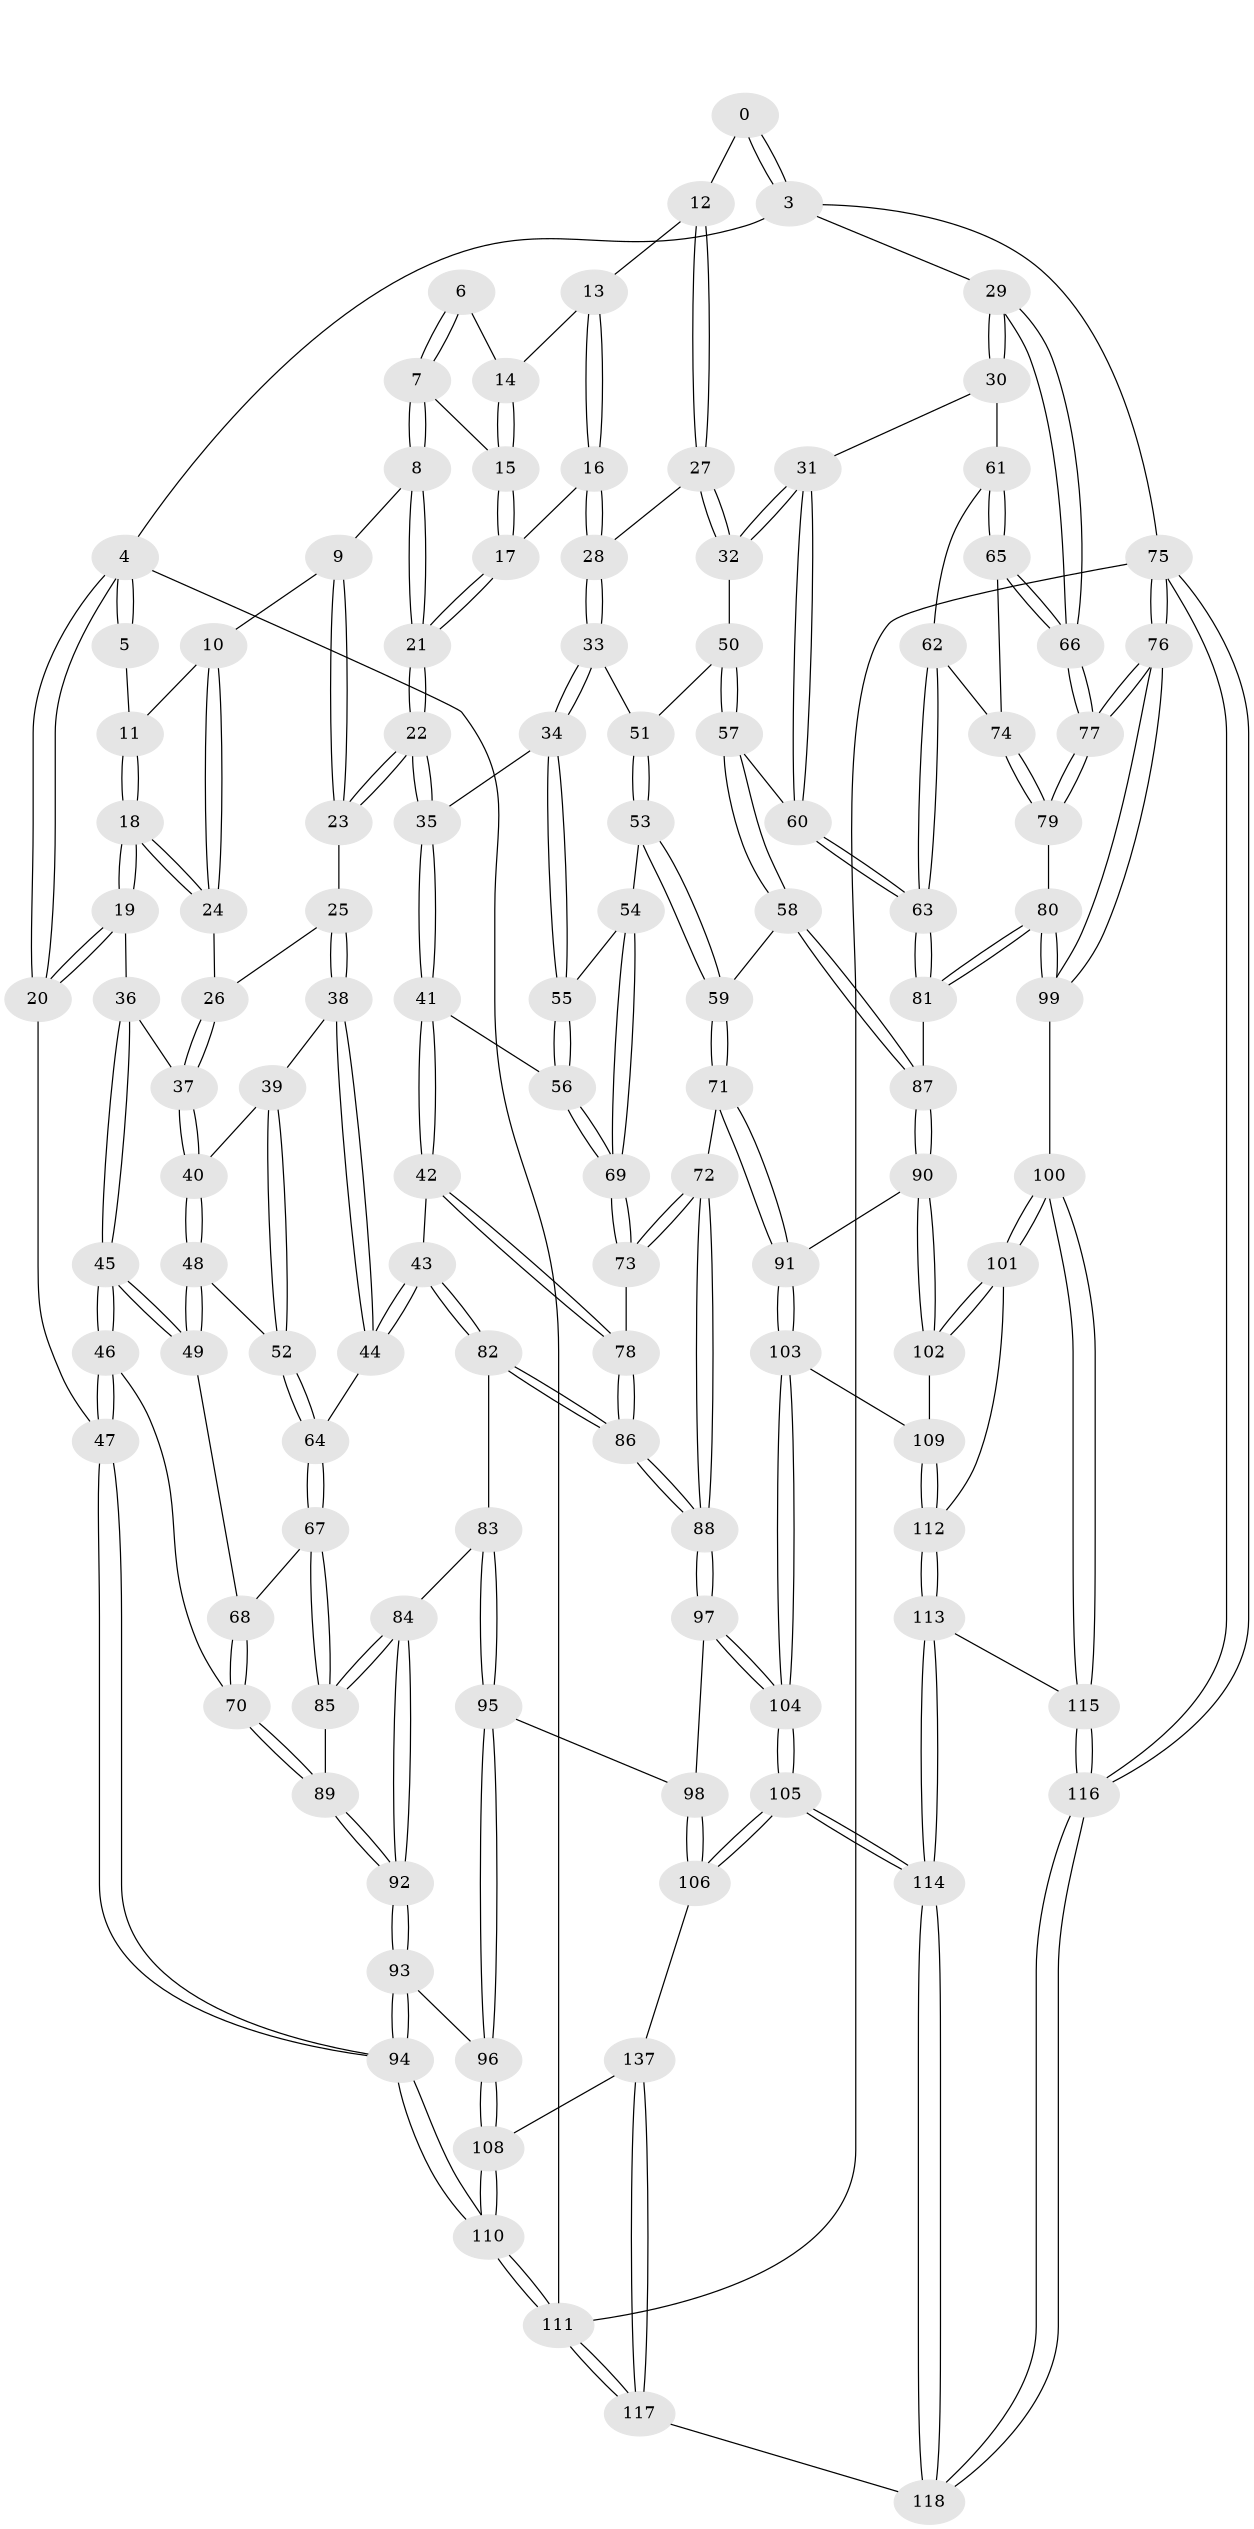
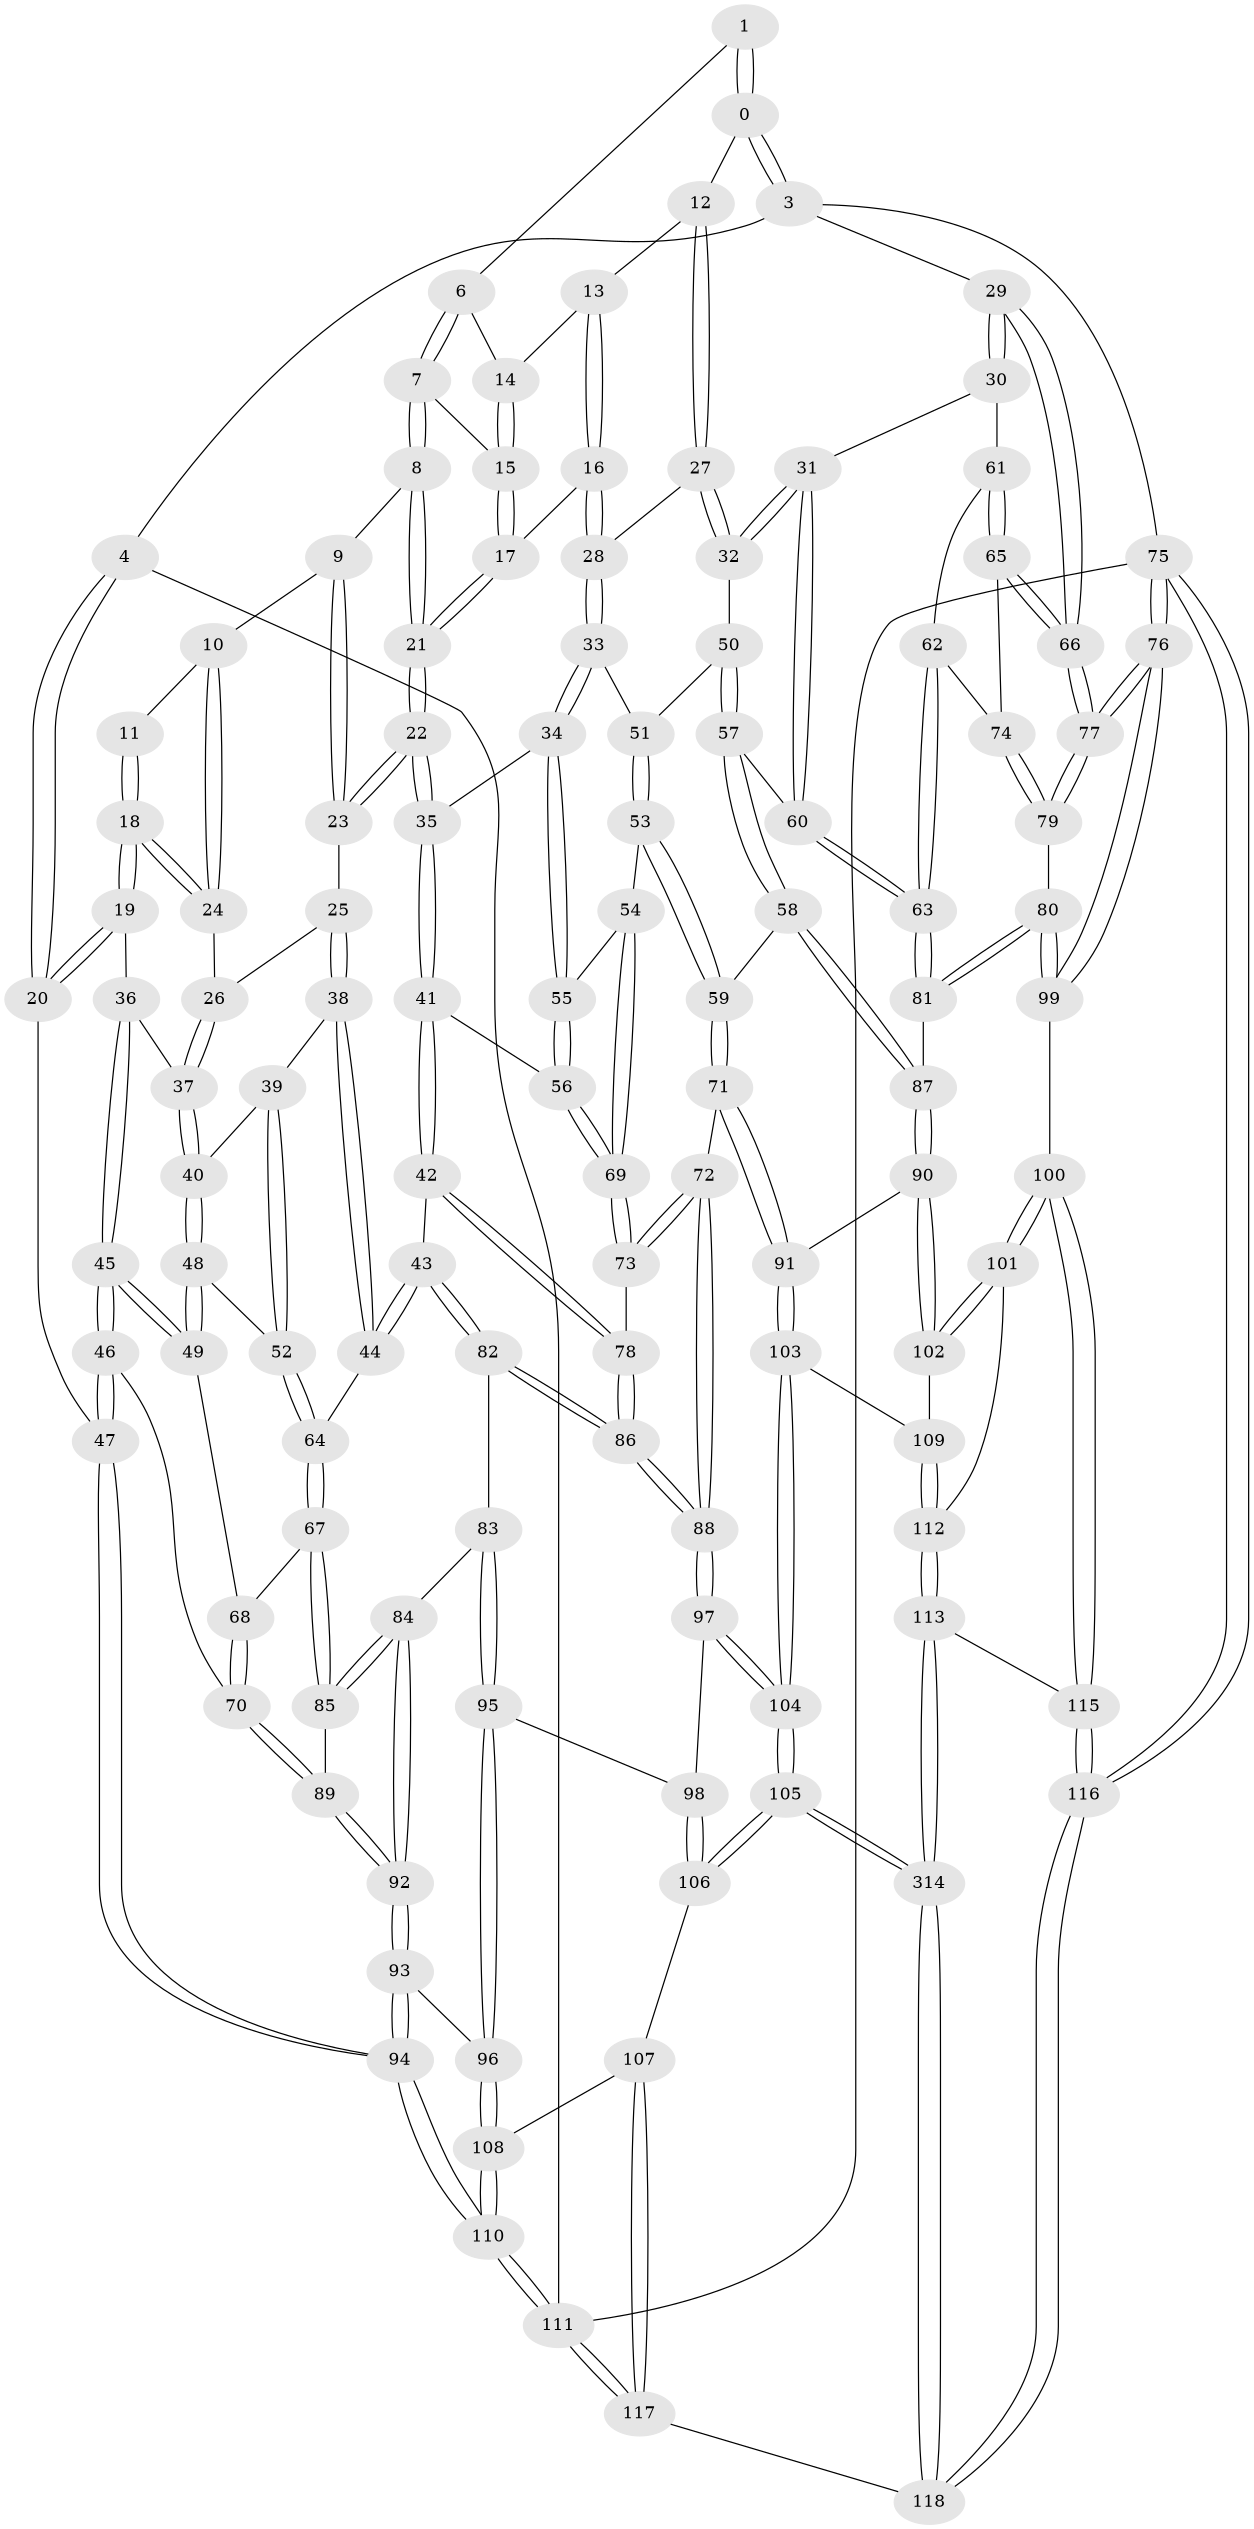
node "1": added
node "5": removed
node "114": label "114" -> "314"
node "137": label "137" -> "107"
